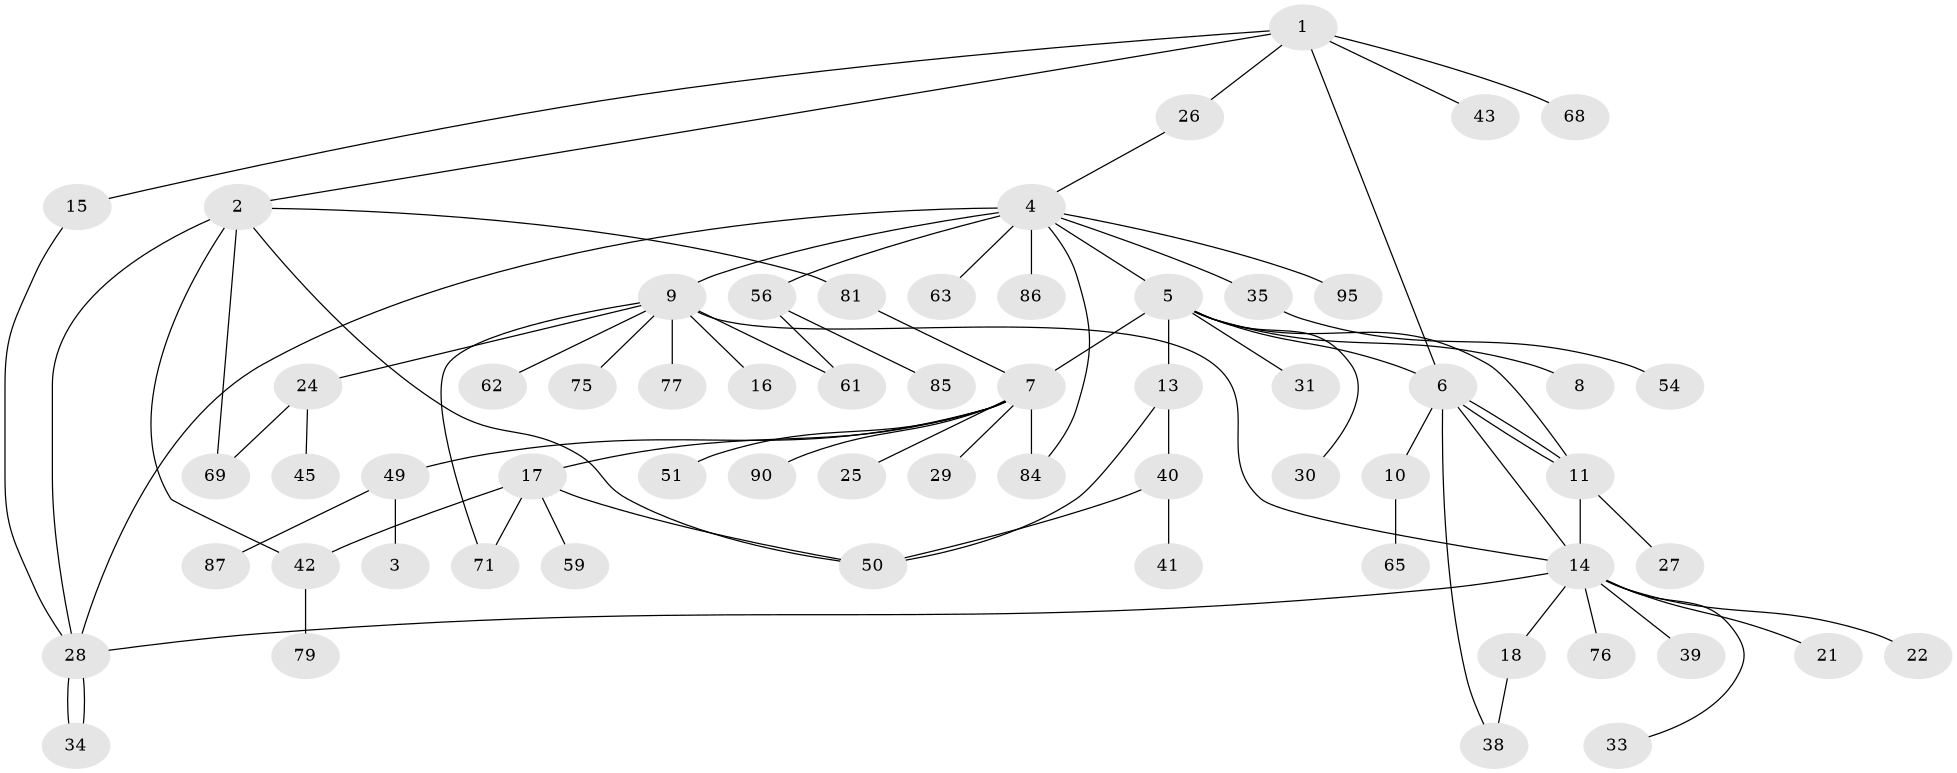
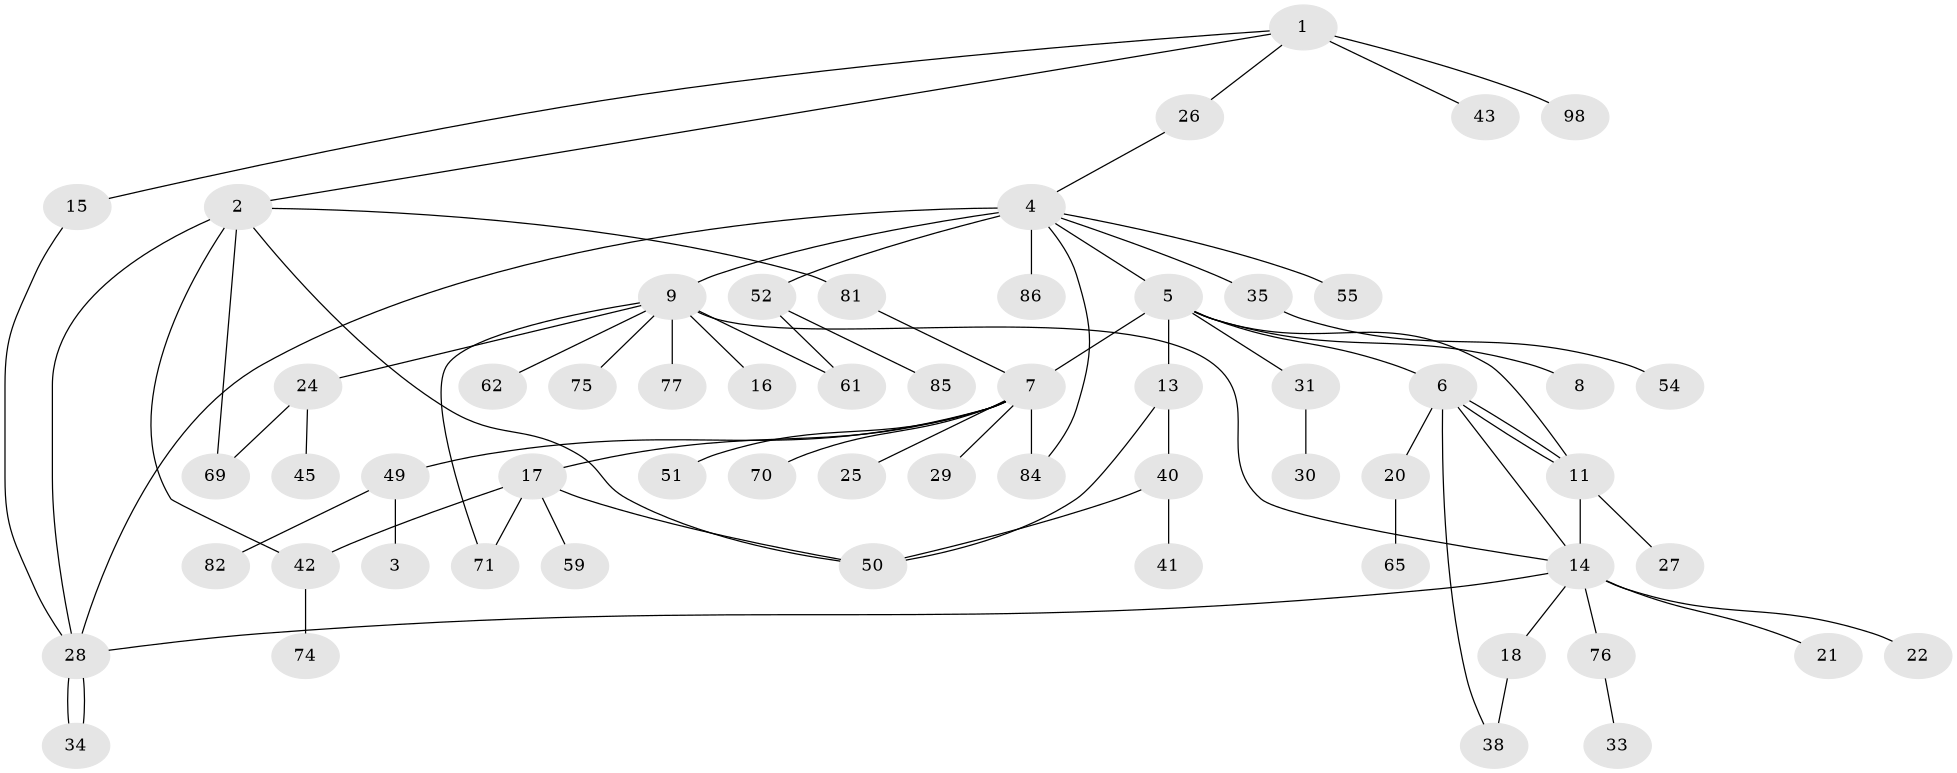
node "68": label "68" -> "98"
edge "1" -- "6": removed
node "56": label "56" -> "52"
node "63": removed
node "95": label "95" -> "55"
edge "5" -- "30": now "31" -- "30"
node "90": label "90" -> "70"
node "10": label "10" -> "20"
node "87": label "87" -> "82"
edge "14" -- "33": now "76" -- "33"
node "79": label "79" -> "74"
node "39": removed
